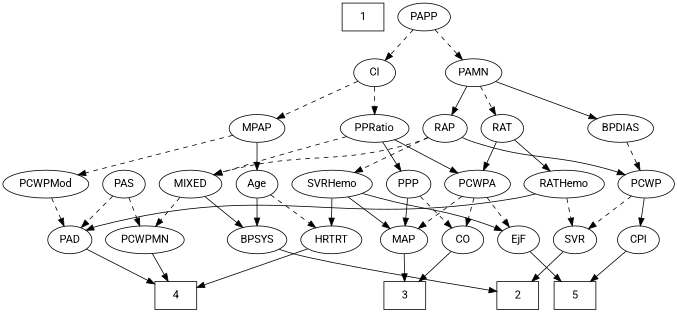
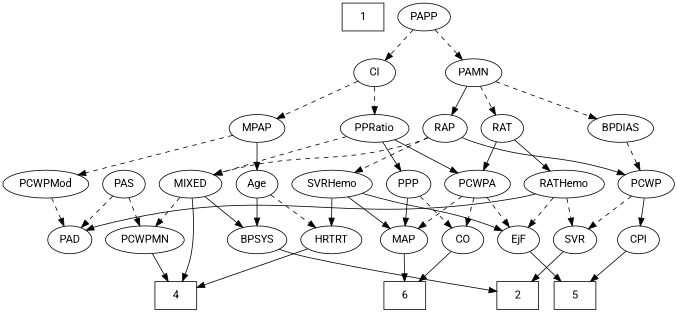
edge "PAMN" -> "BPDIAS": style solid -> dashed
edge "RATHemo" -> "EjF": added
edge "PAD" -> "4": now "MIXED" -> "4"
node "3": label "3" -> "6"
